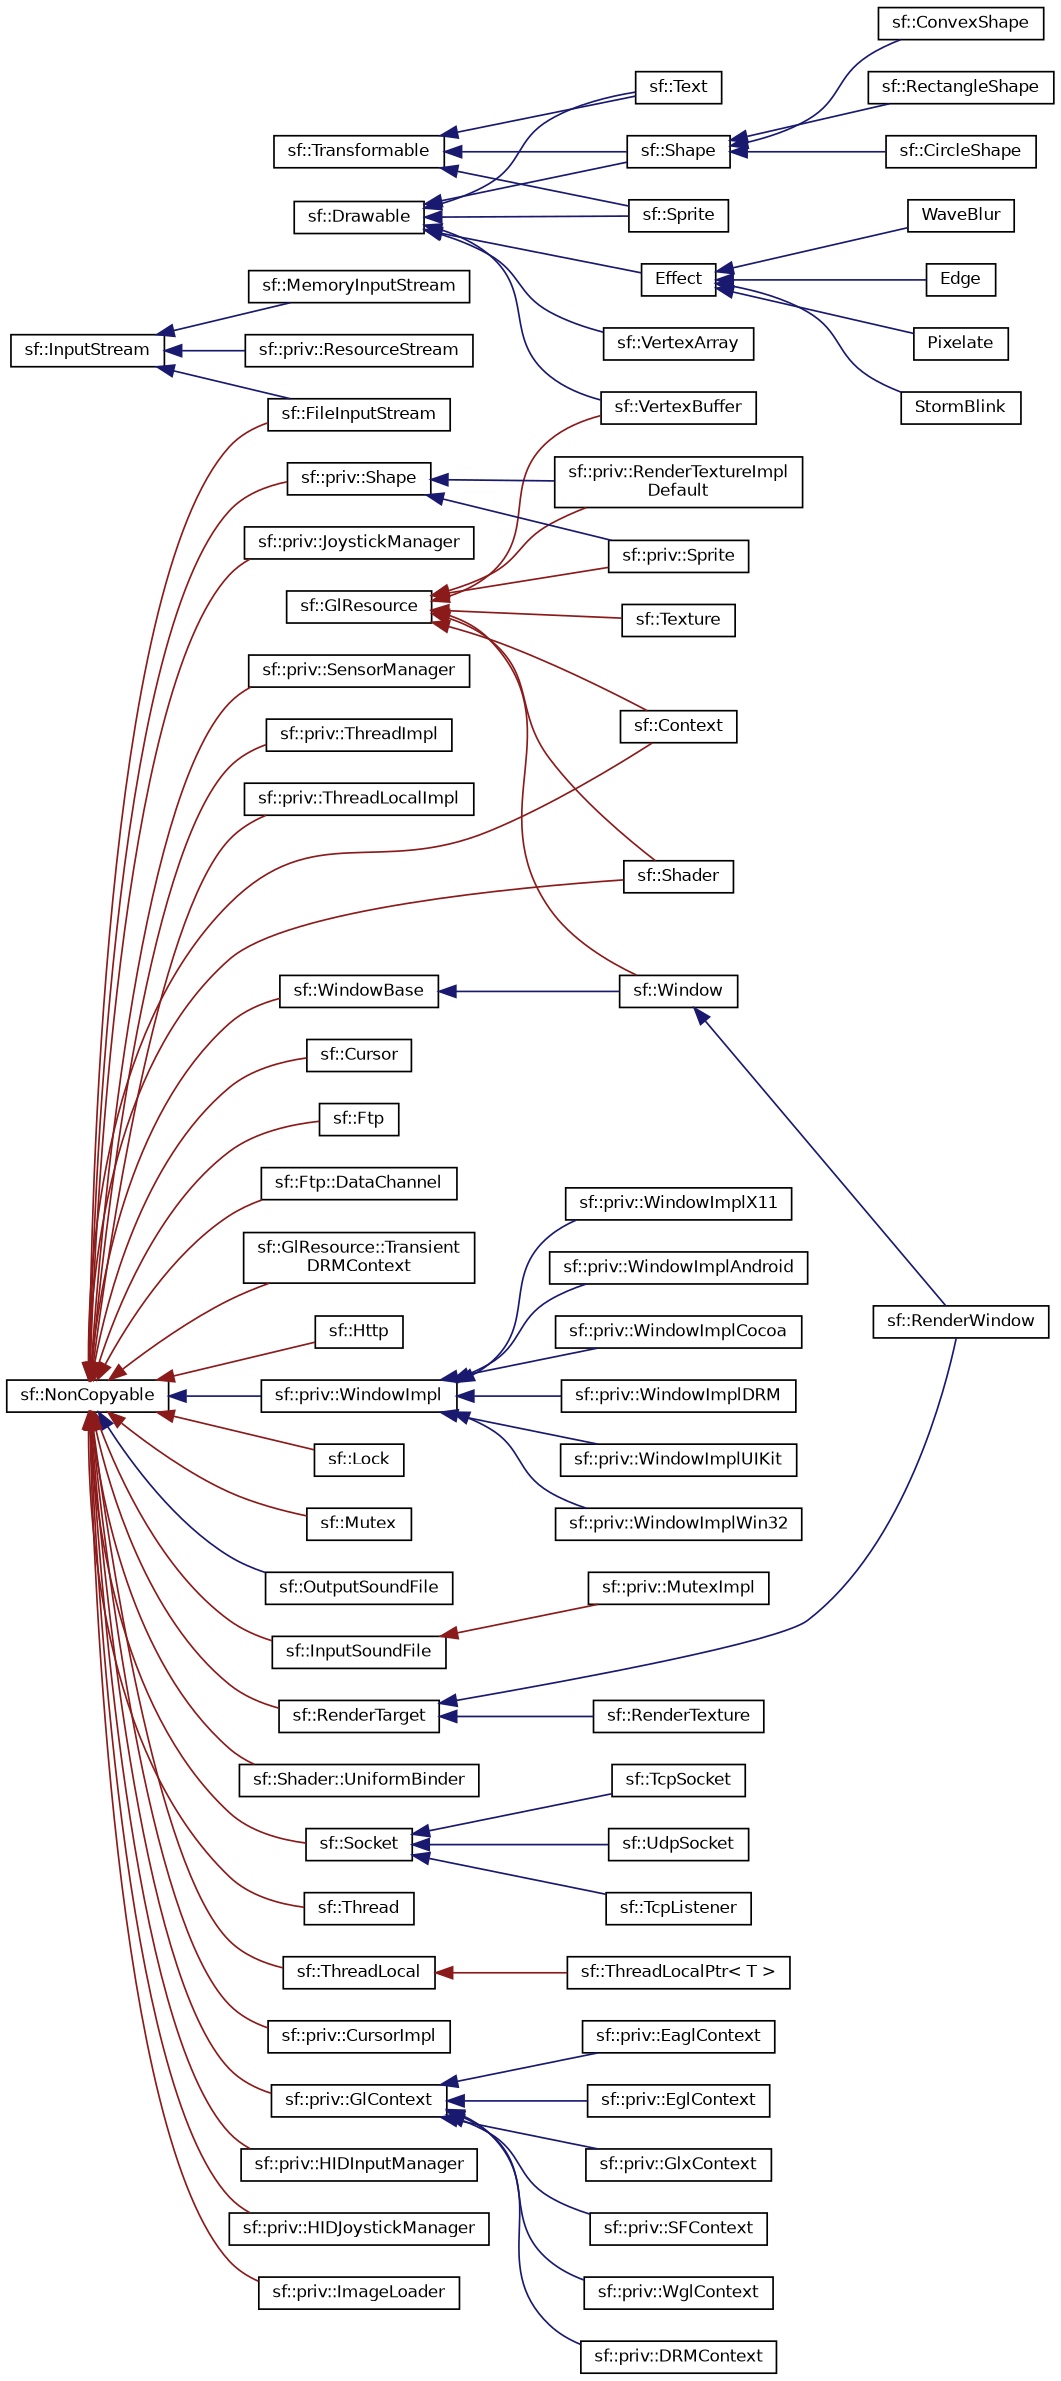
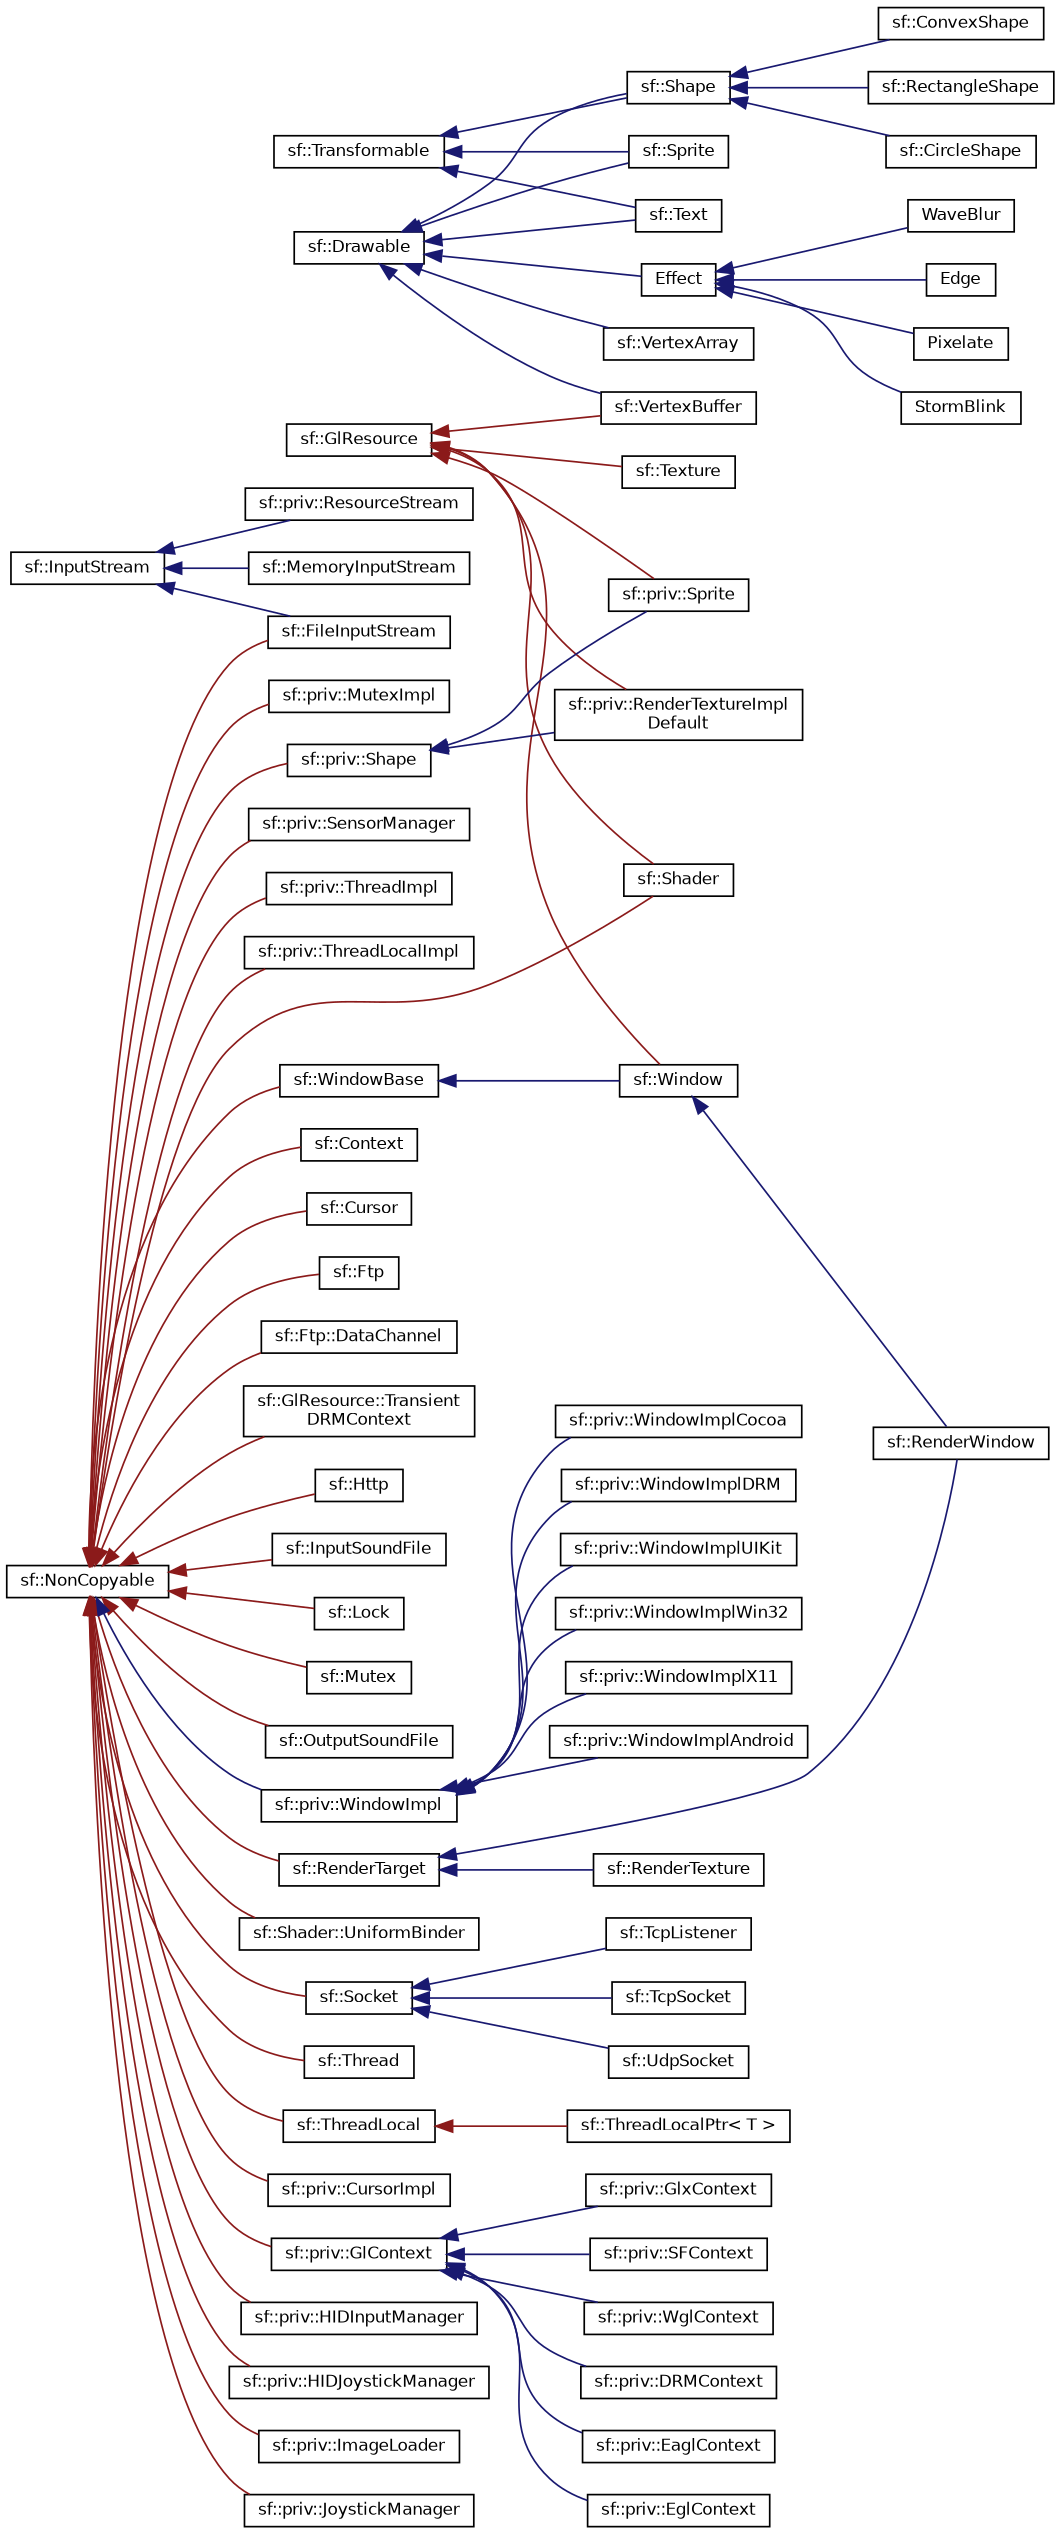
edge "sf::Context" -> "sf::GlResource": removed
edge "sf::OutputSoundFile" -> "sf::NonCopyable": color midnightblue -> firebrick4
edge "sf::priv::MutexImpl" -> "sf::InputSoundFile": now "sf::priv::MutexImpl" -> "sf::NonCopyable"
